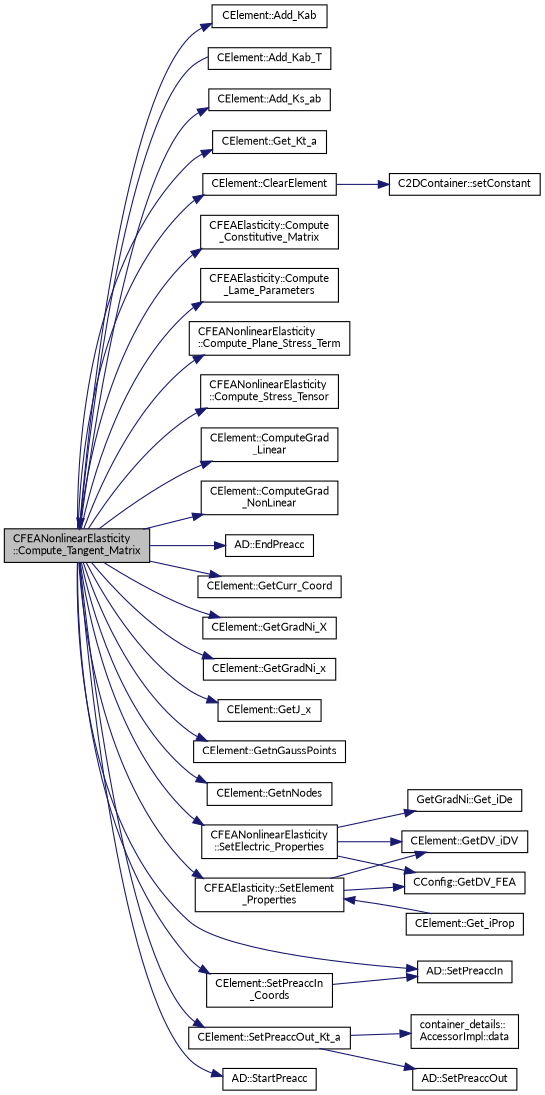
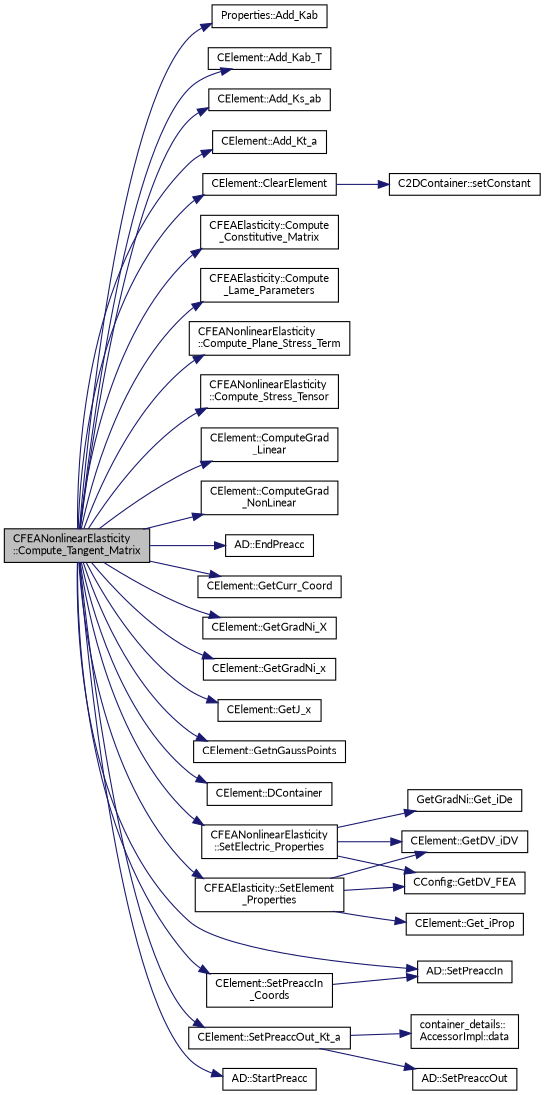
node "CElement::Add_Kab": label "CElement::Add_Kab" -> "Properties::Add_Kab"
node "CElement::Get_Kt_a": label "CElement::Get_Kt_a" -> "CElement::Add_Kt_a"
edge "CElement::Add_Kab_T" -> "CFEANonlinearElasticity ::Compute_Tangent_Matrix": reversed
node "CElement::GetnNodes": label "CElement::GetnNodes" -> "CElement::DContainer"
edge "CElement::Get_iProp" -> "CFEAElasticity::SetElement _Properties": reversed
